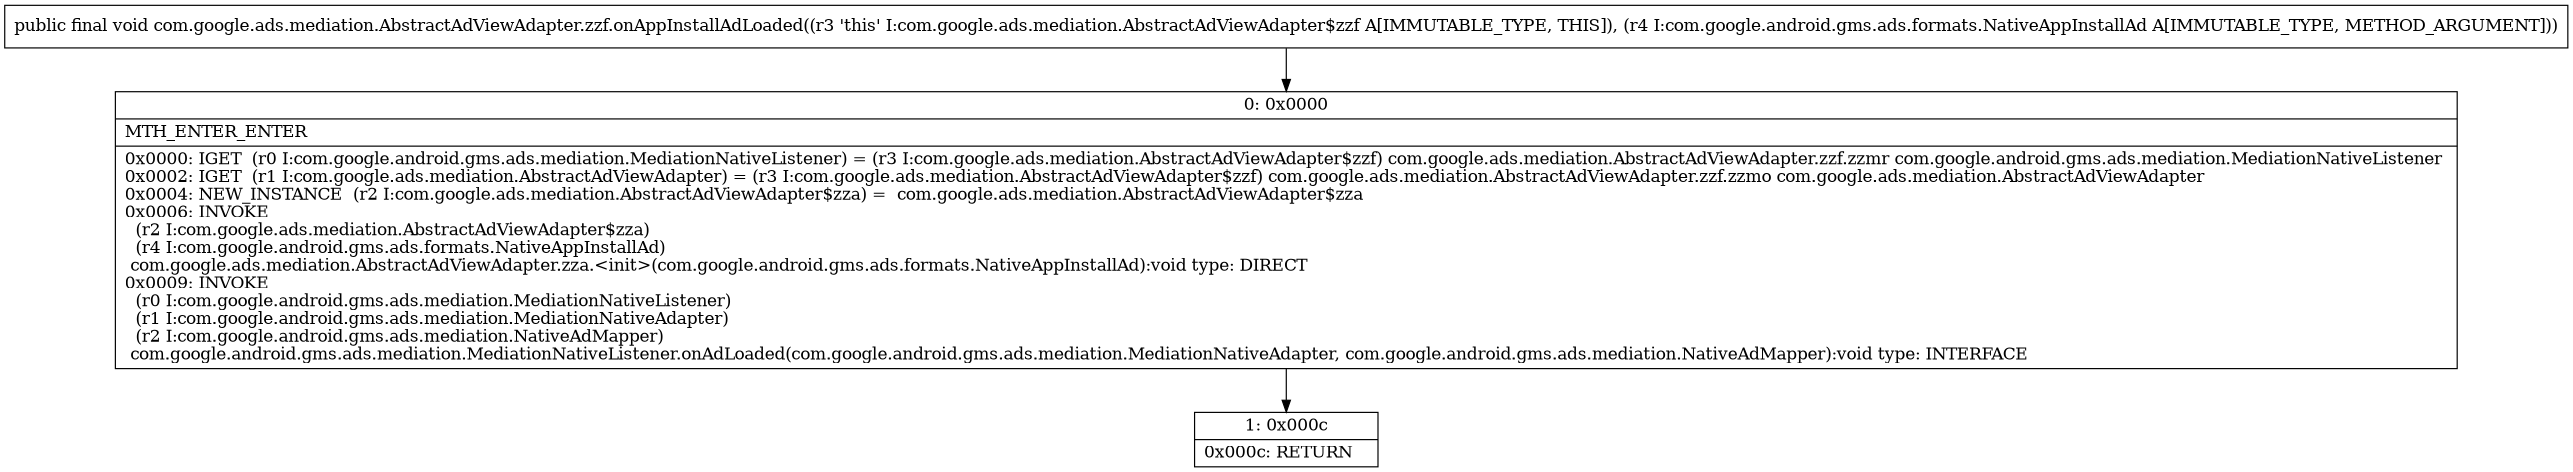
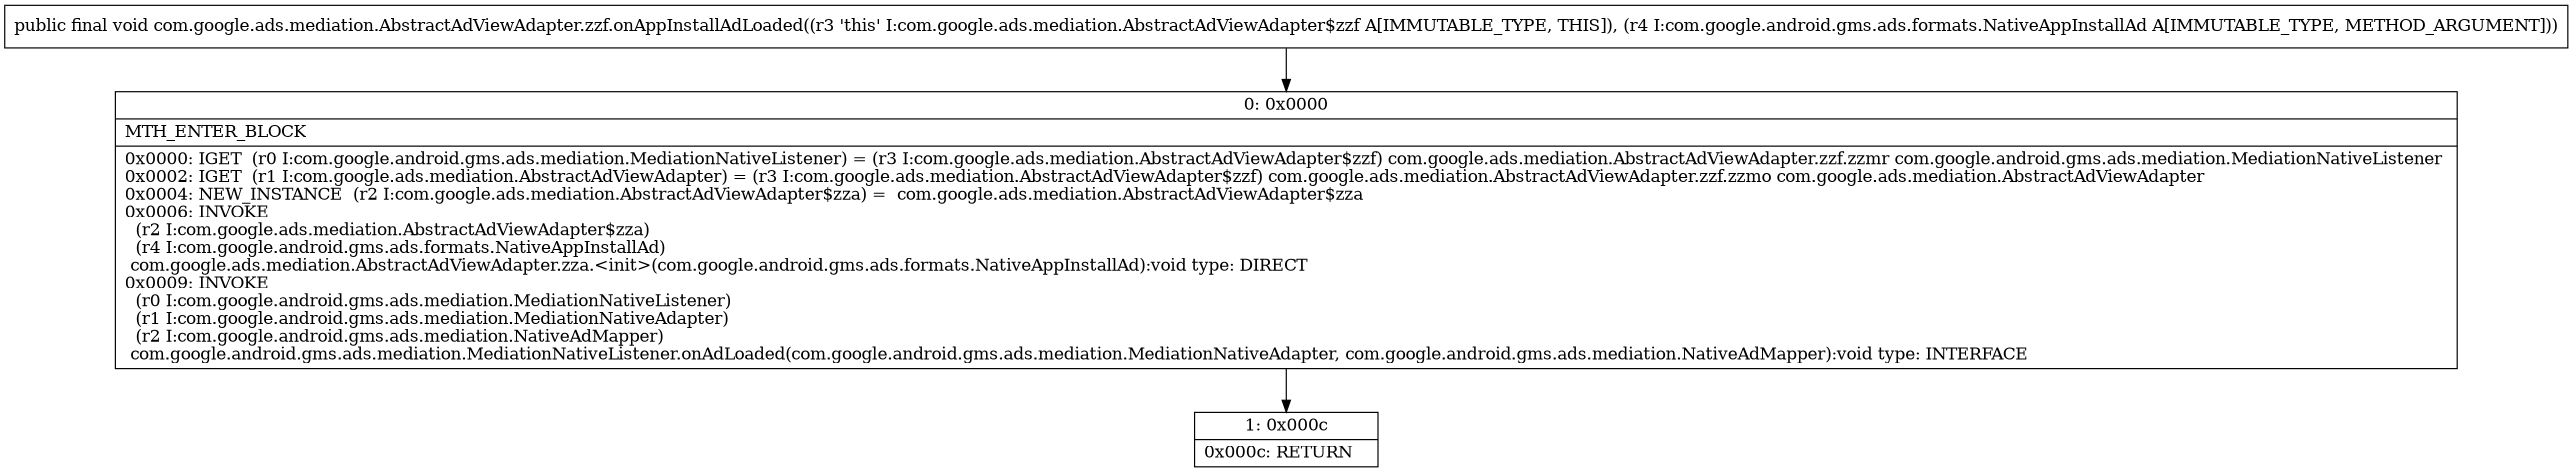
node "0: 0x0000": text "MTH_ENTER_ENTER" -> "MTH_ENTER_BLOCK"
